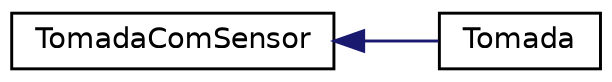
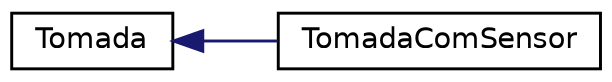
edge "Tomada" -> "TomadaComSensor": reversed
